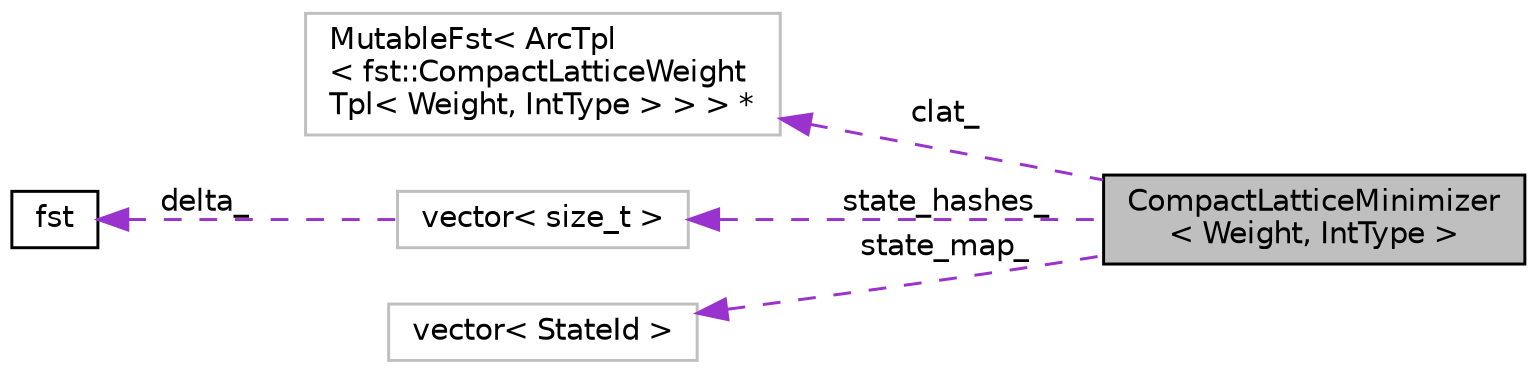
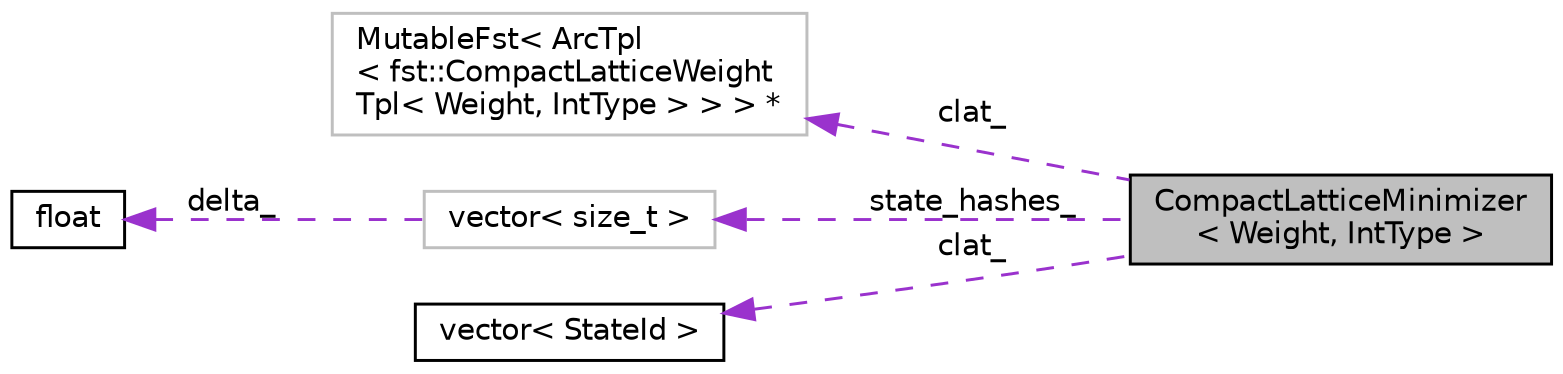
node "fst": label "fst" -> "float"
edge "CompactLatticeMinimizer < Weight, IntType >" -> "vector< StateId >": label " state_map_" -> " clat_"
node "vector< StateId >": color grey75 -> black
